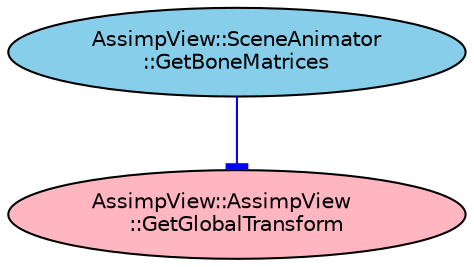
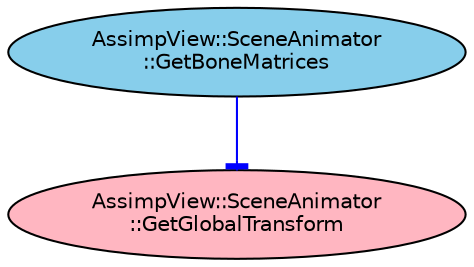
node "AssimpView::AssimpView ::GetGlobalTransform": label "AssimpView::AssimpView ::GetGlobalTransform" -> "AssimpView::SceneAnimator ::GetGlobalTransform"
